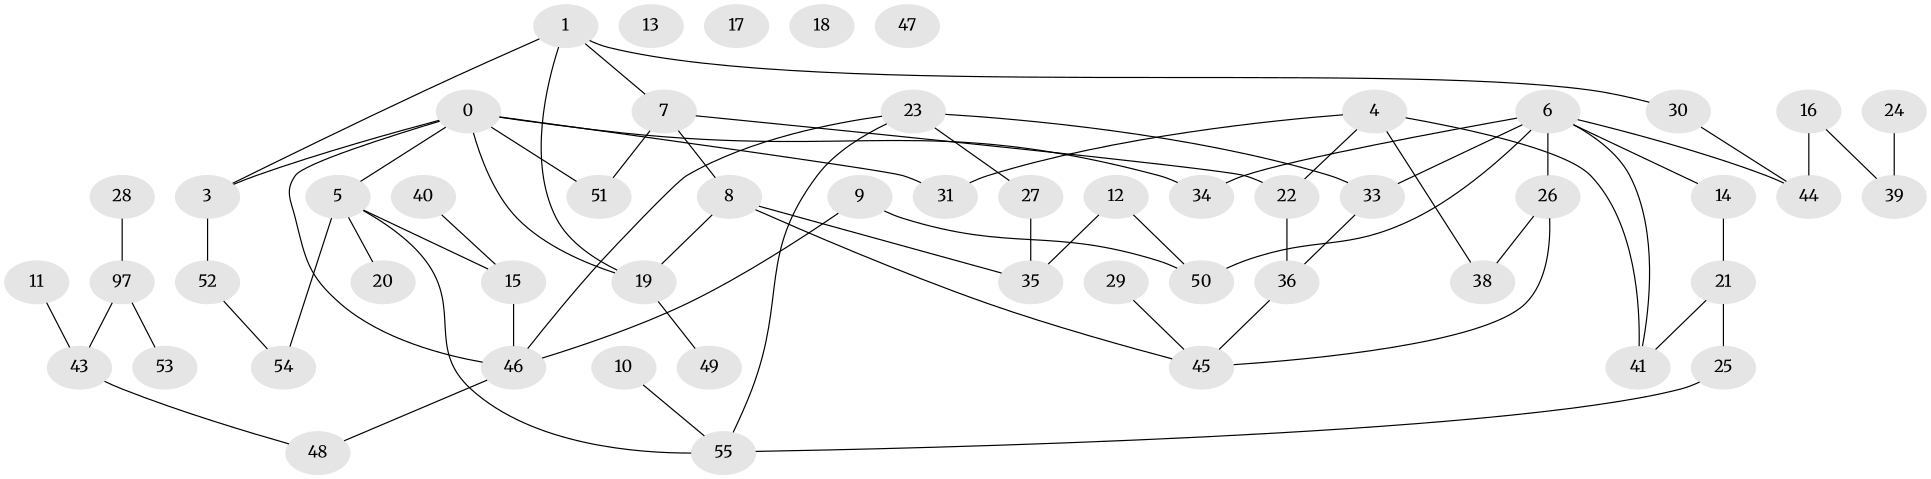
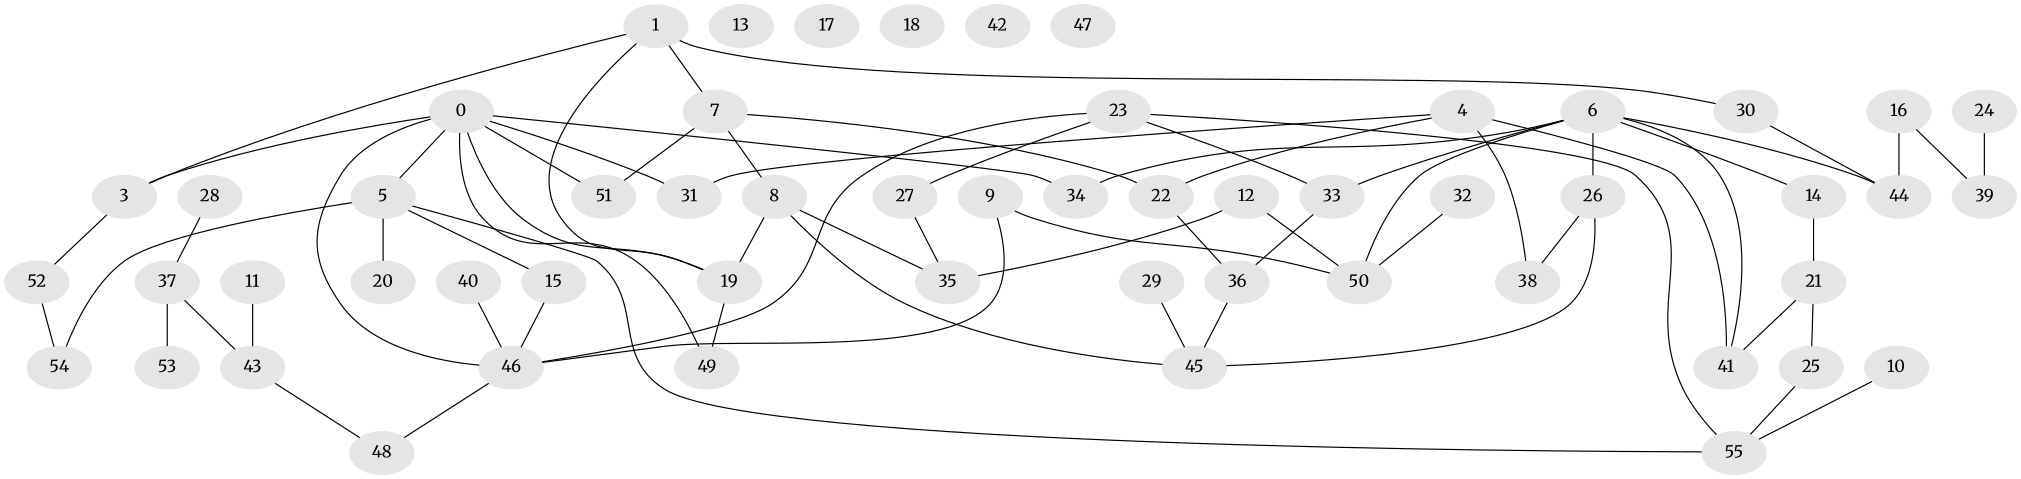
node "42": added
node "32": added
edge "40" -- "15": now "40" -- "46"
edge "0" -- "49": added
node "97": label "97" -> "37"
